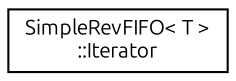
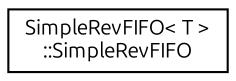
node "SimpleRevFIFO< T > ::Iterator": label "SimpleRevFIFO< T > ::Iterator" -> "SimpleRevFIFO< T > ::SimpleRevFIFO"
